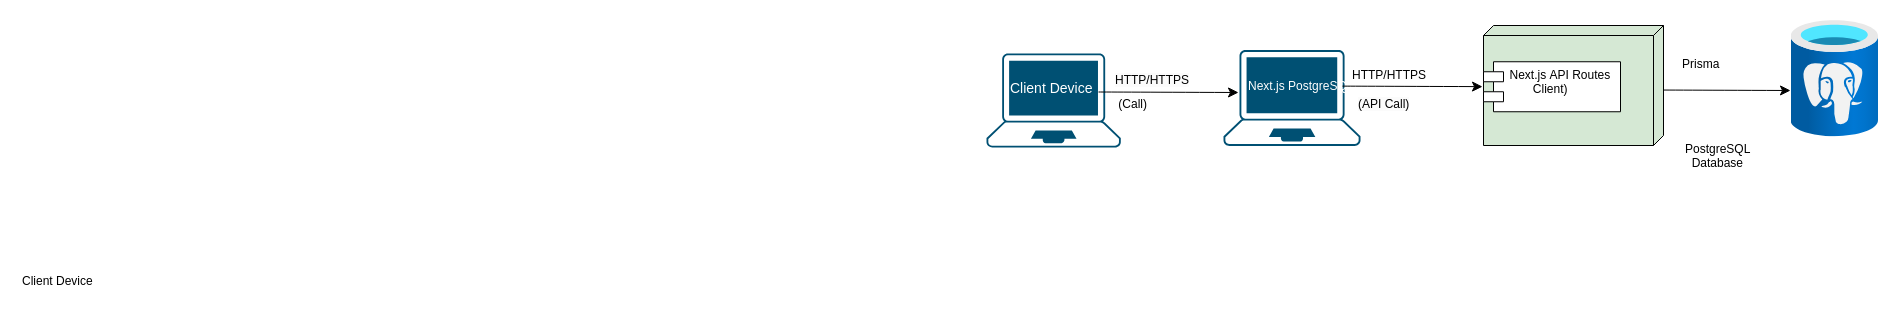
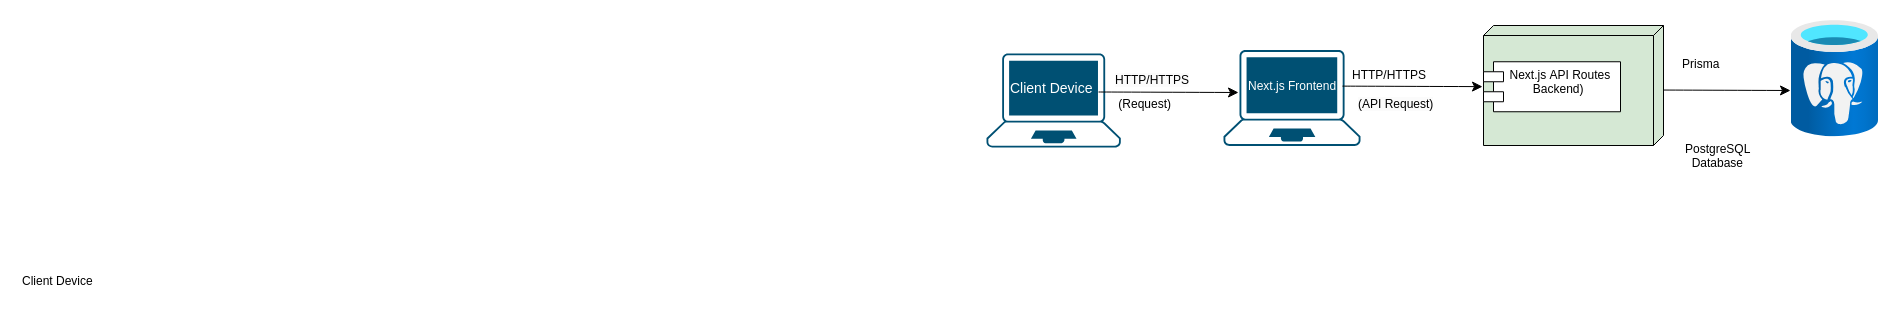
node "Next.js API Routes Client)": label "Next.js API Routes Client)" -> "Next.js API Routes Backend)"
node "Next.js PostgreSQL": label "Next.js PostgreSQL" -> "Next.js Frontend"
node "(Call)": label "(Call)" -> "(Request)"
node "(API Call)": label "(API Call)" -> "(API Request)"
